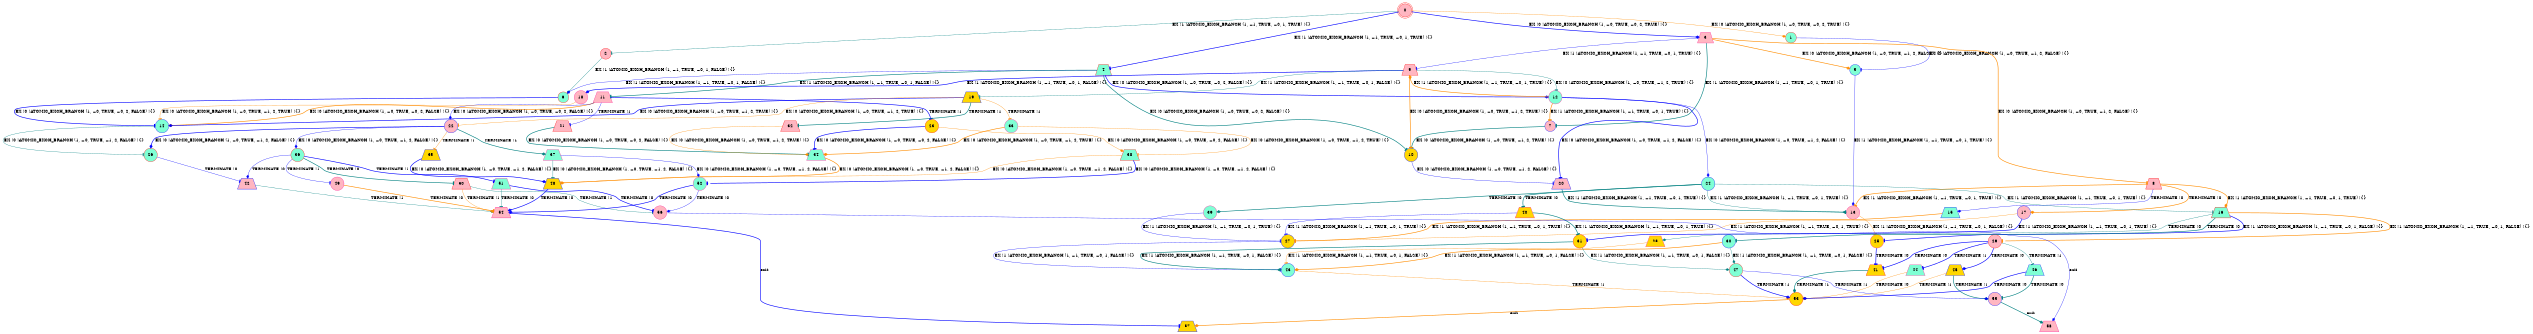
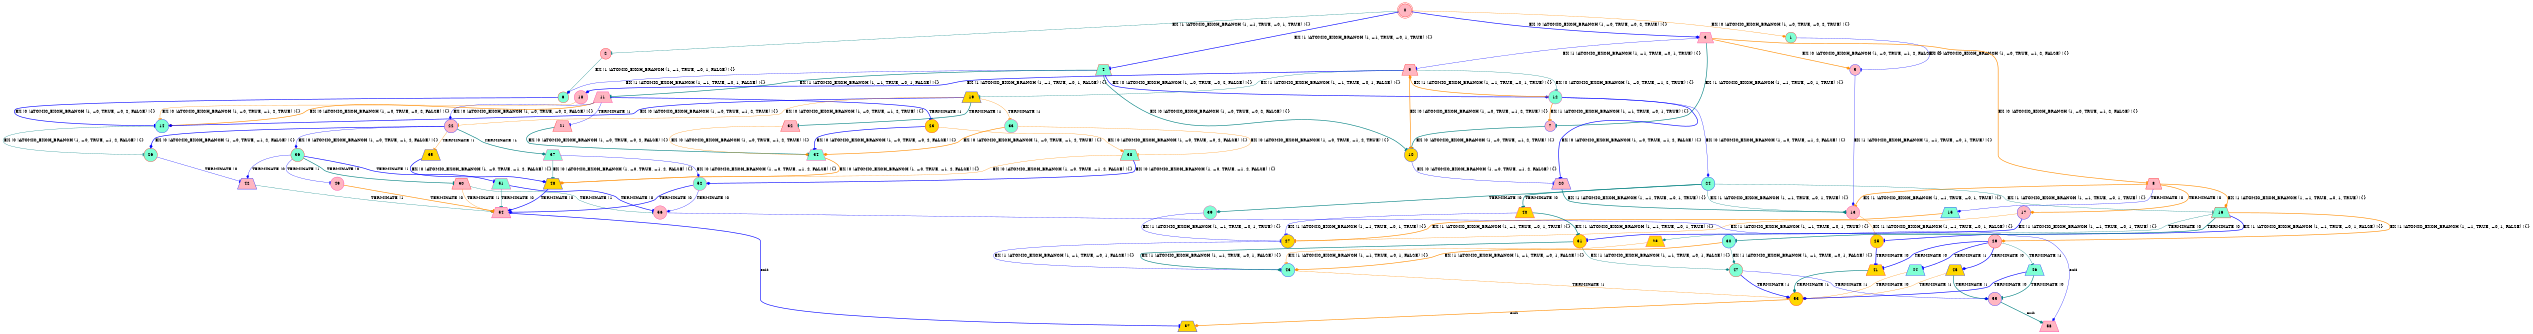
node "5": fillcolor aquamarine -> lightpink
edge "38" -> "52": arrowhead tee -> diamond
edge "16" -> "29": arrowhead tee -> diamond
node "44": color deeppink -> blue
